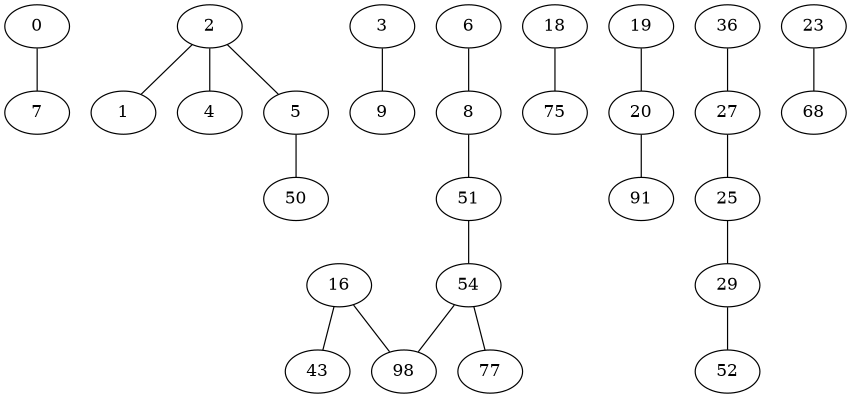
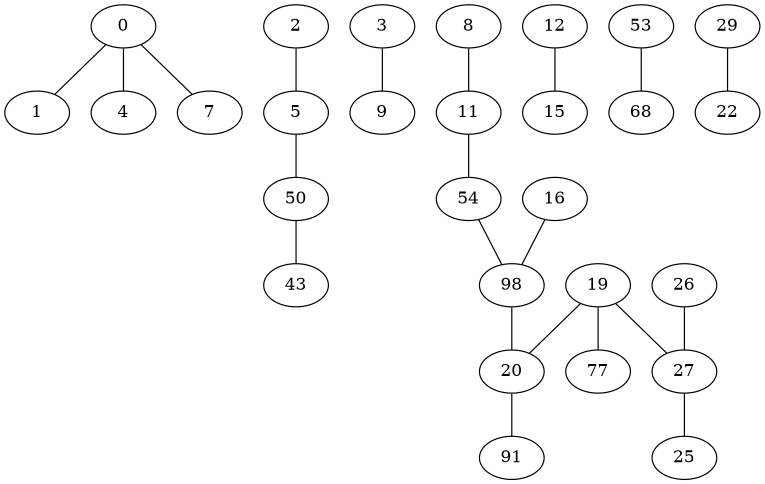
node "6": removed
node "18": label "18" -> "12"
node "36": label "36" -> "26"
node "23": label "23" -> "53"
edge "2" -- "1": now "0" -- "1"
edge "2" -- "4": now "0" -- "4"
node "75": label "75" -> "15"
node "51": label "51" -> "11"
edge "25" -- "29": removed
edge "19" -- "27": added
edge "16" -- "43": now "50" -- "43"
edge "54" -- "77": now "19" -- "77"
edge "98" -- "20": added
node "52": label "52" -> "22"
